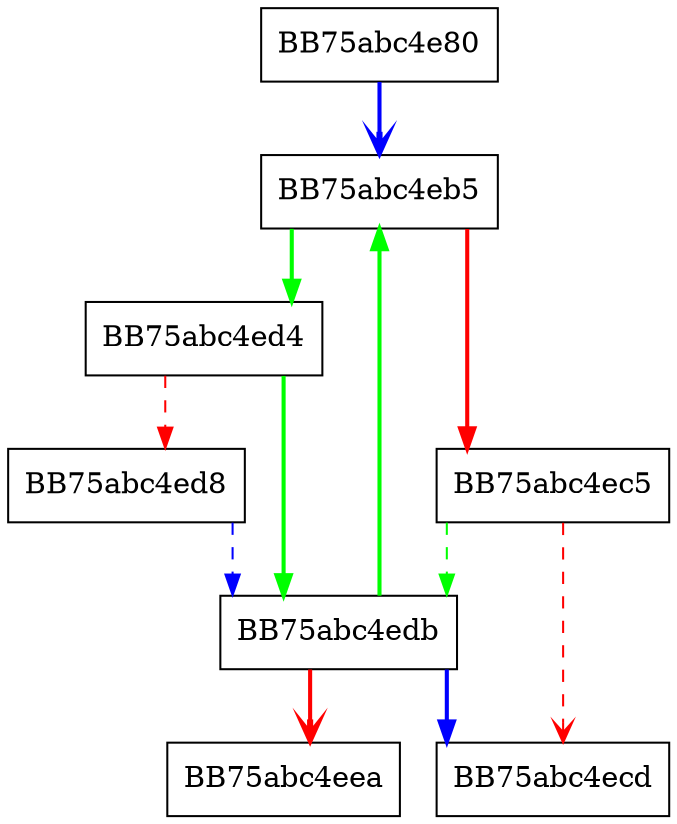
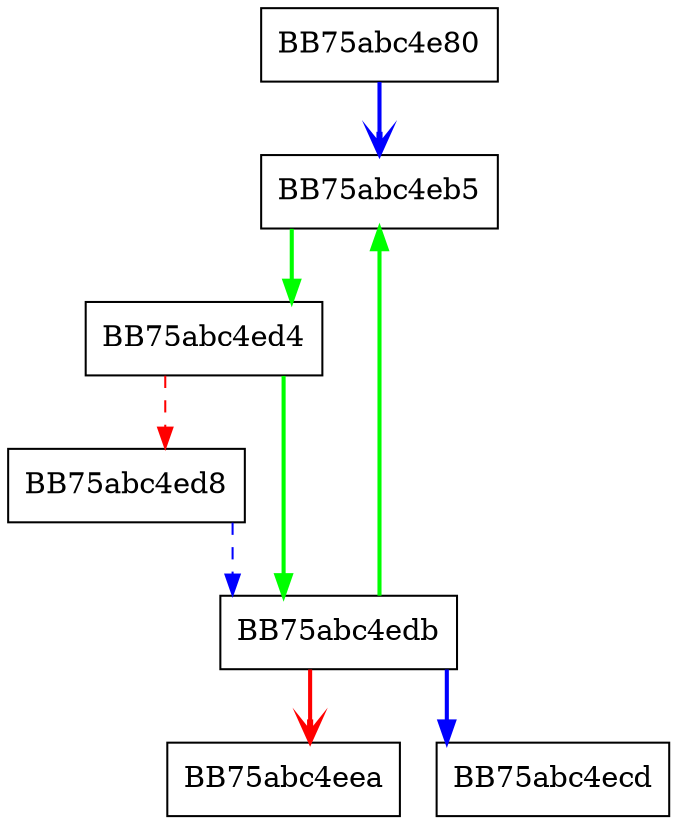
node "BB75abc4ec5": removed
